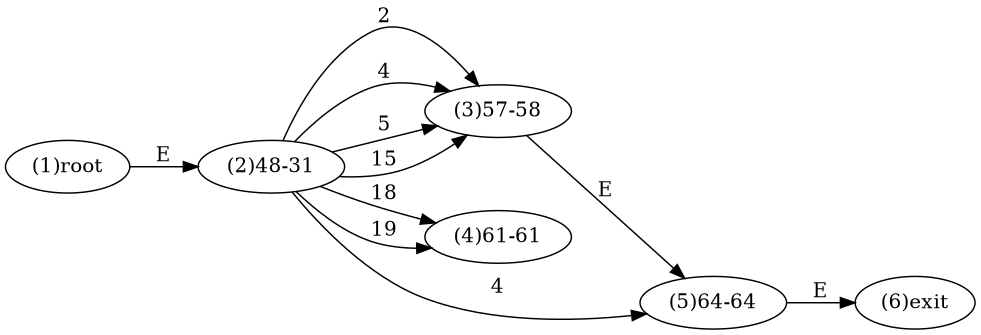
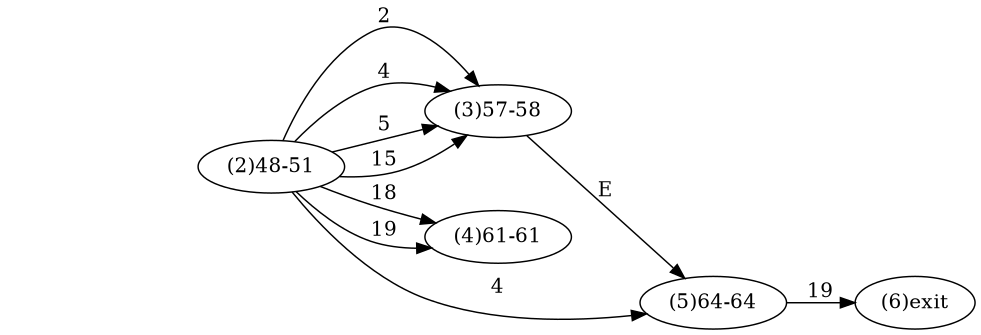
node "(1)root": removed
node "(2)48-31": label "(2)48-31" -> "(2)48-51"
edge "(5)64-64" -> "(6)exit": label "E" -> "19"
